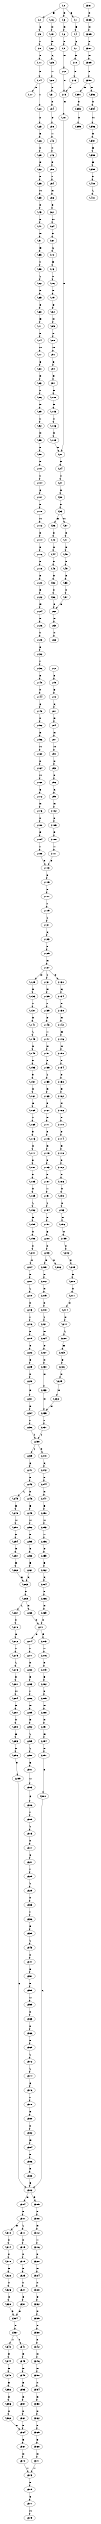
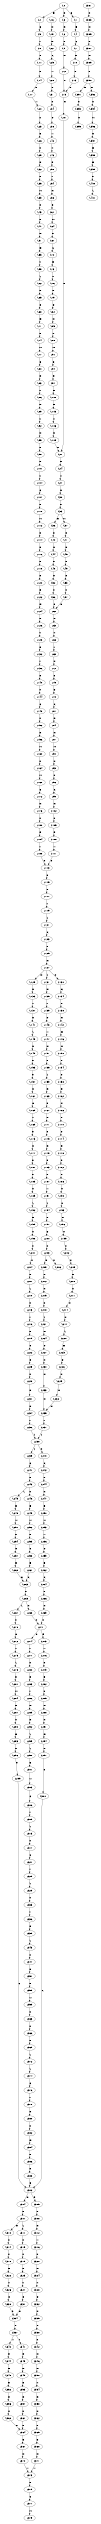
edge "S14" -> "S20": now "S17" -> "S20"
node "S69": added
